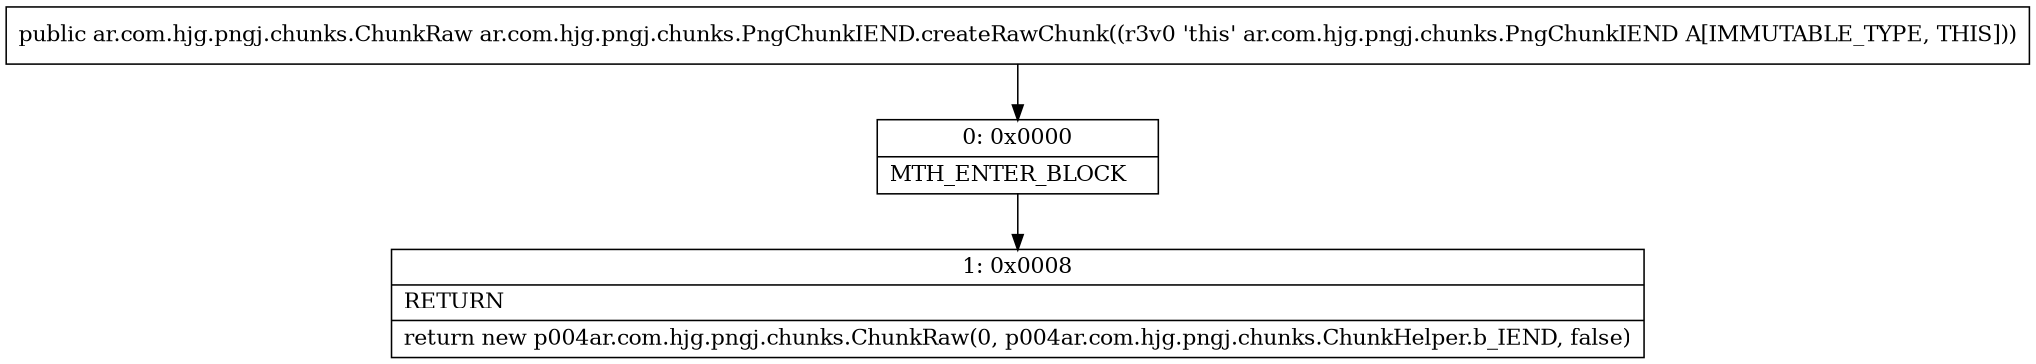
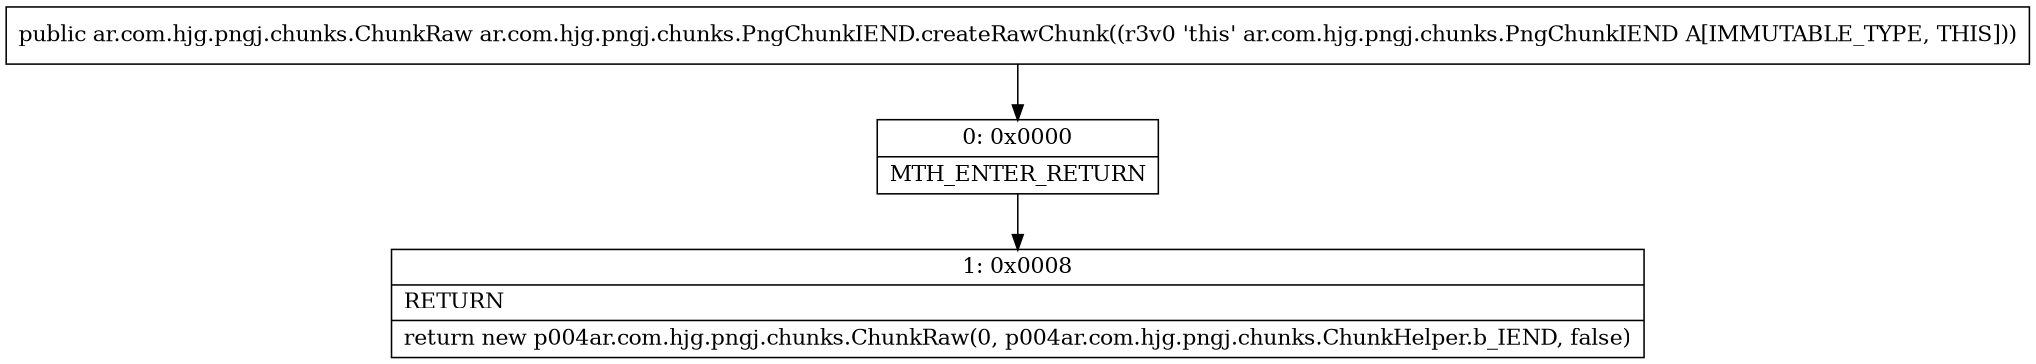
node "0: 0x0000": text "MTH_ENTER_BLOCK" -> "MTH_ENTER_RETURN"
